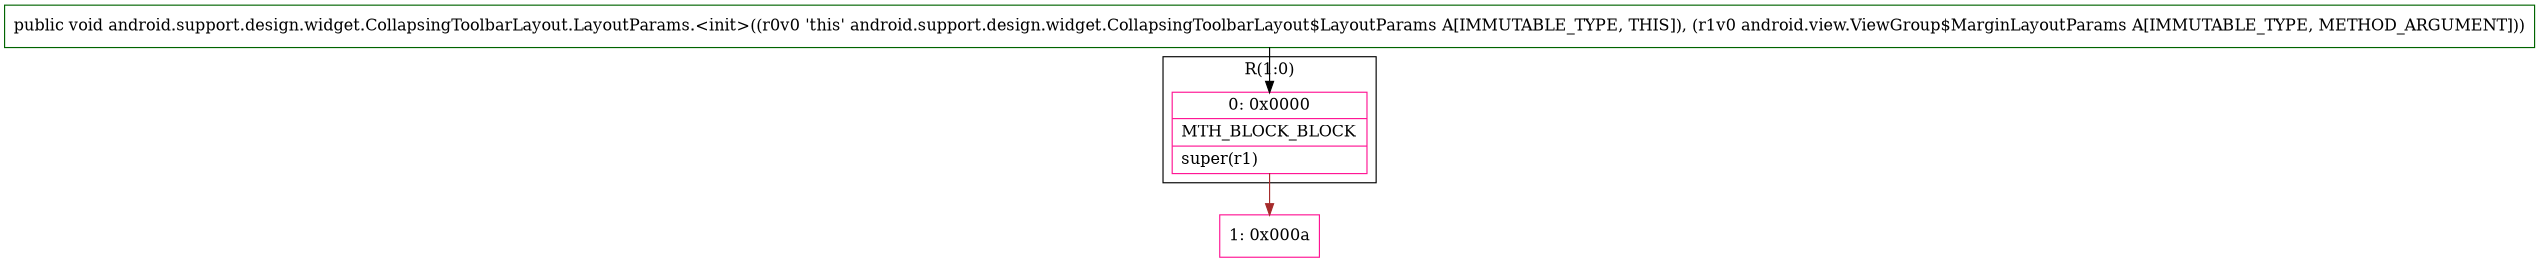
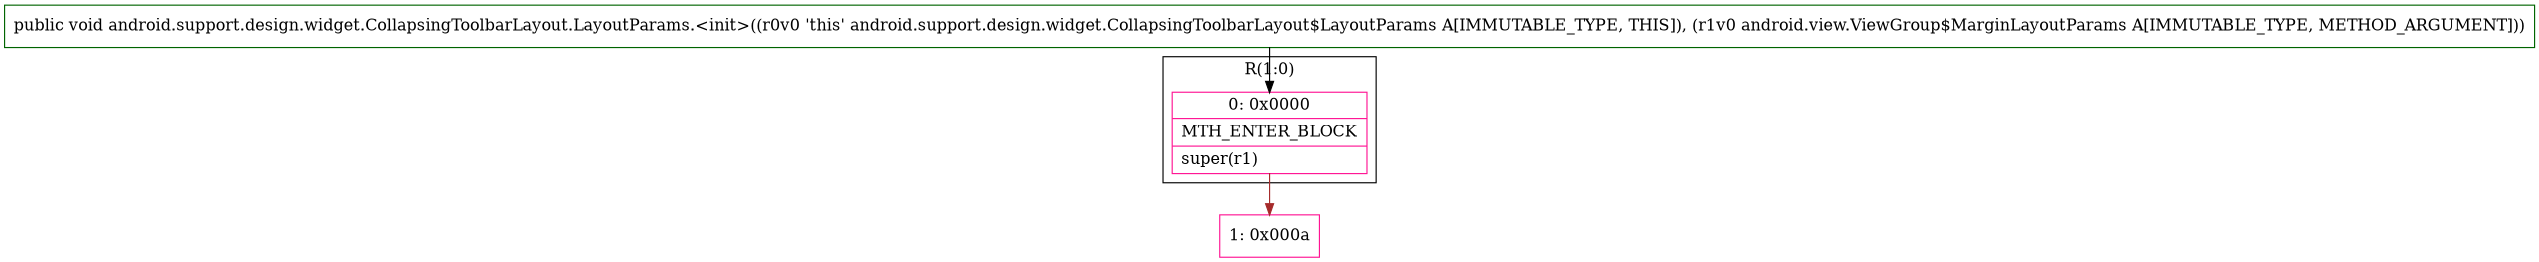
node "0: 0x0000": text "MTH_BLOCK_BLOCK" -> "MTH_ENTER_BLOCK"
